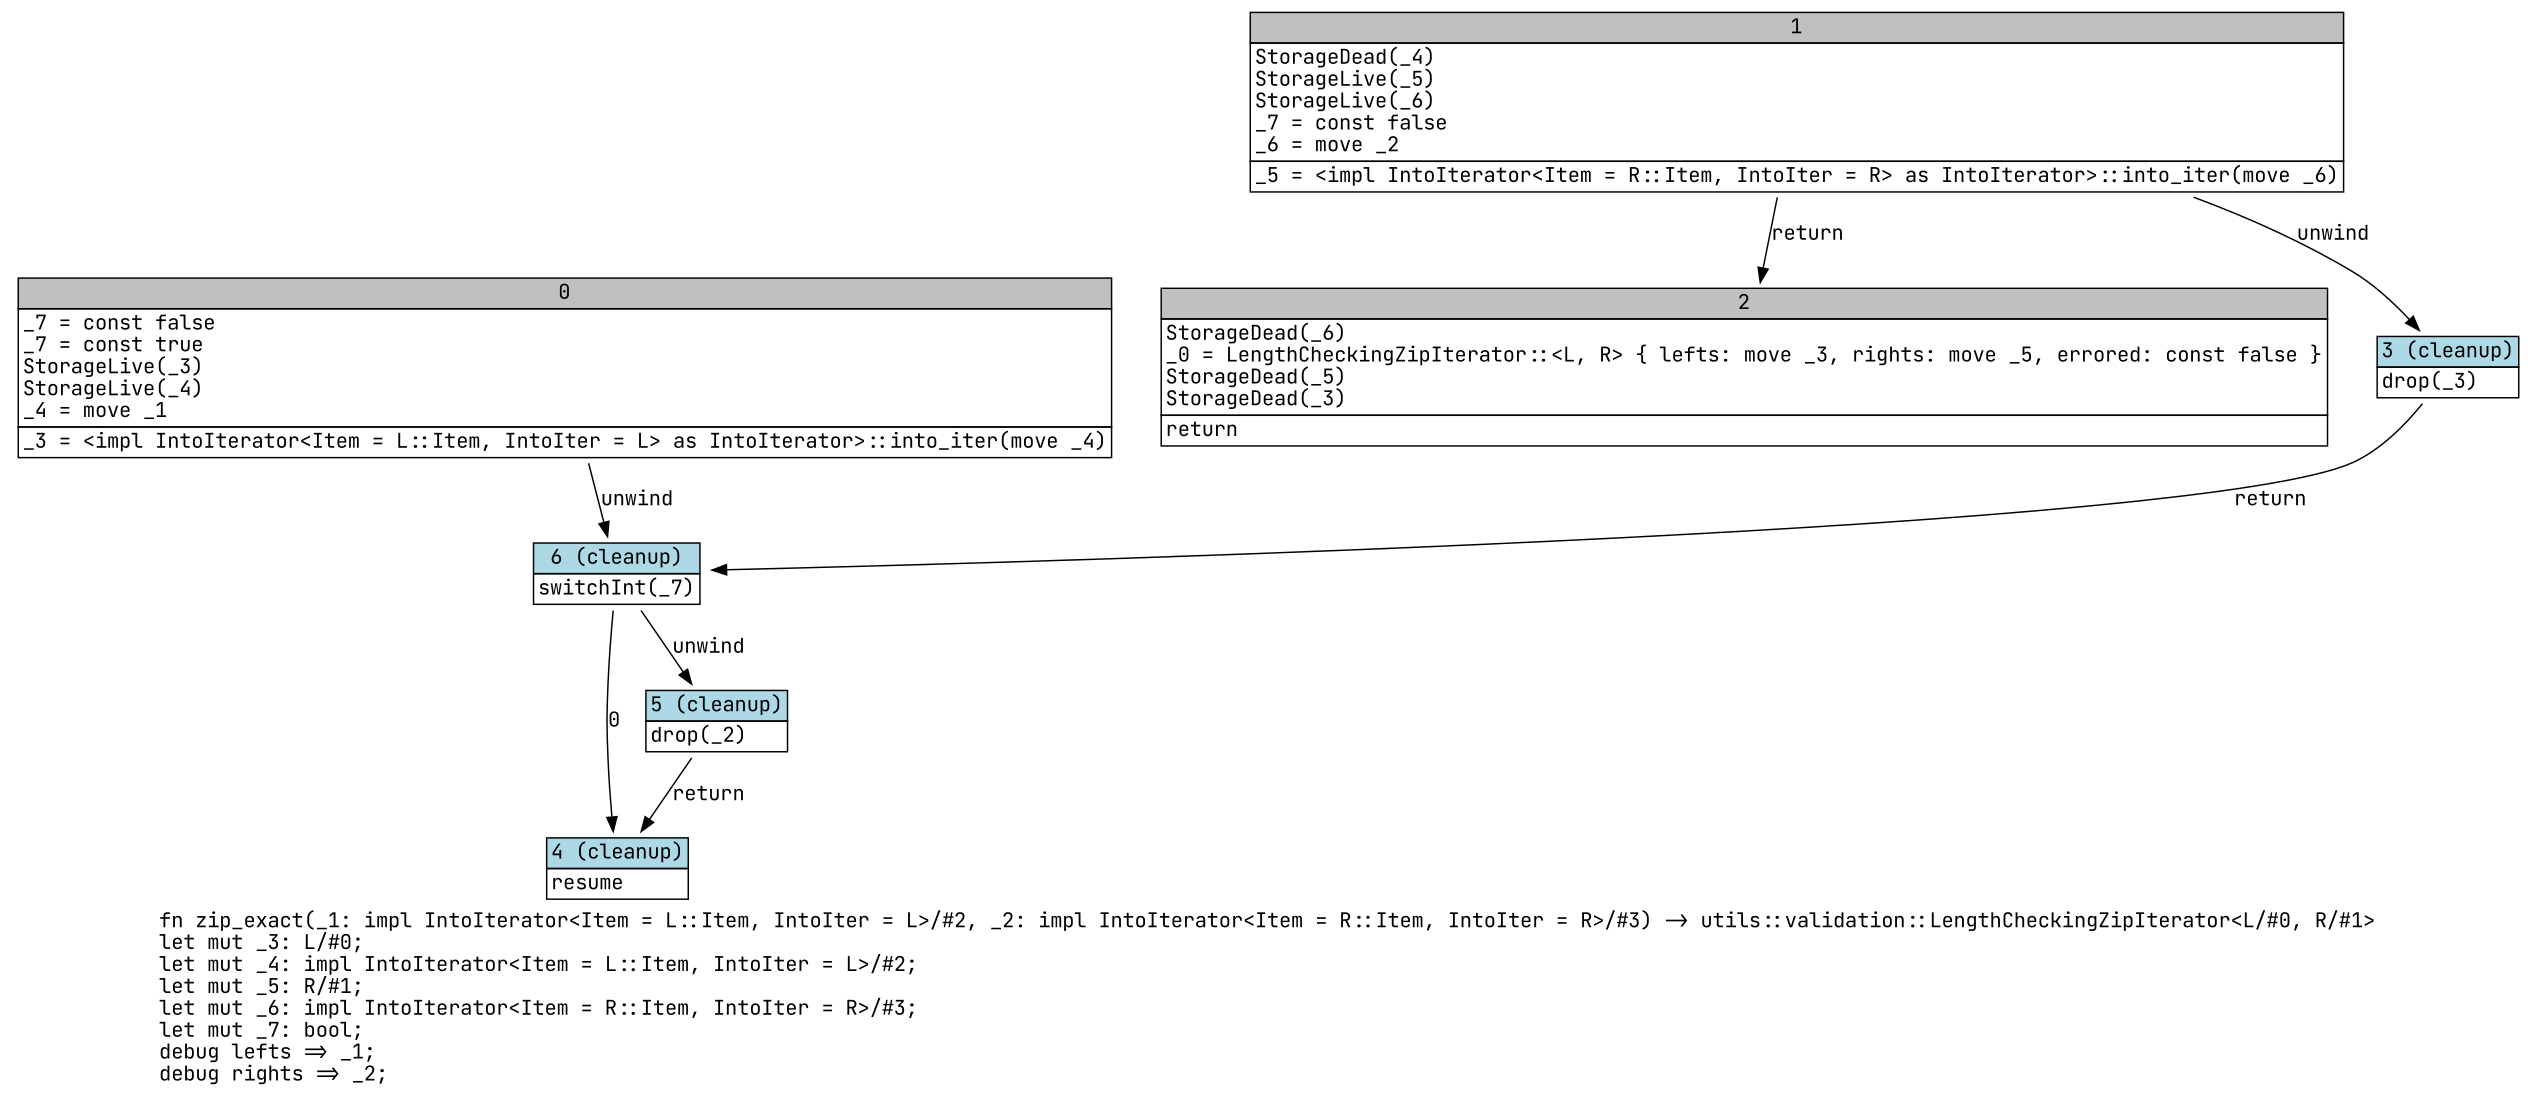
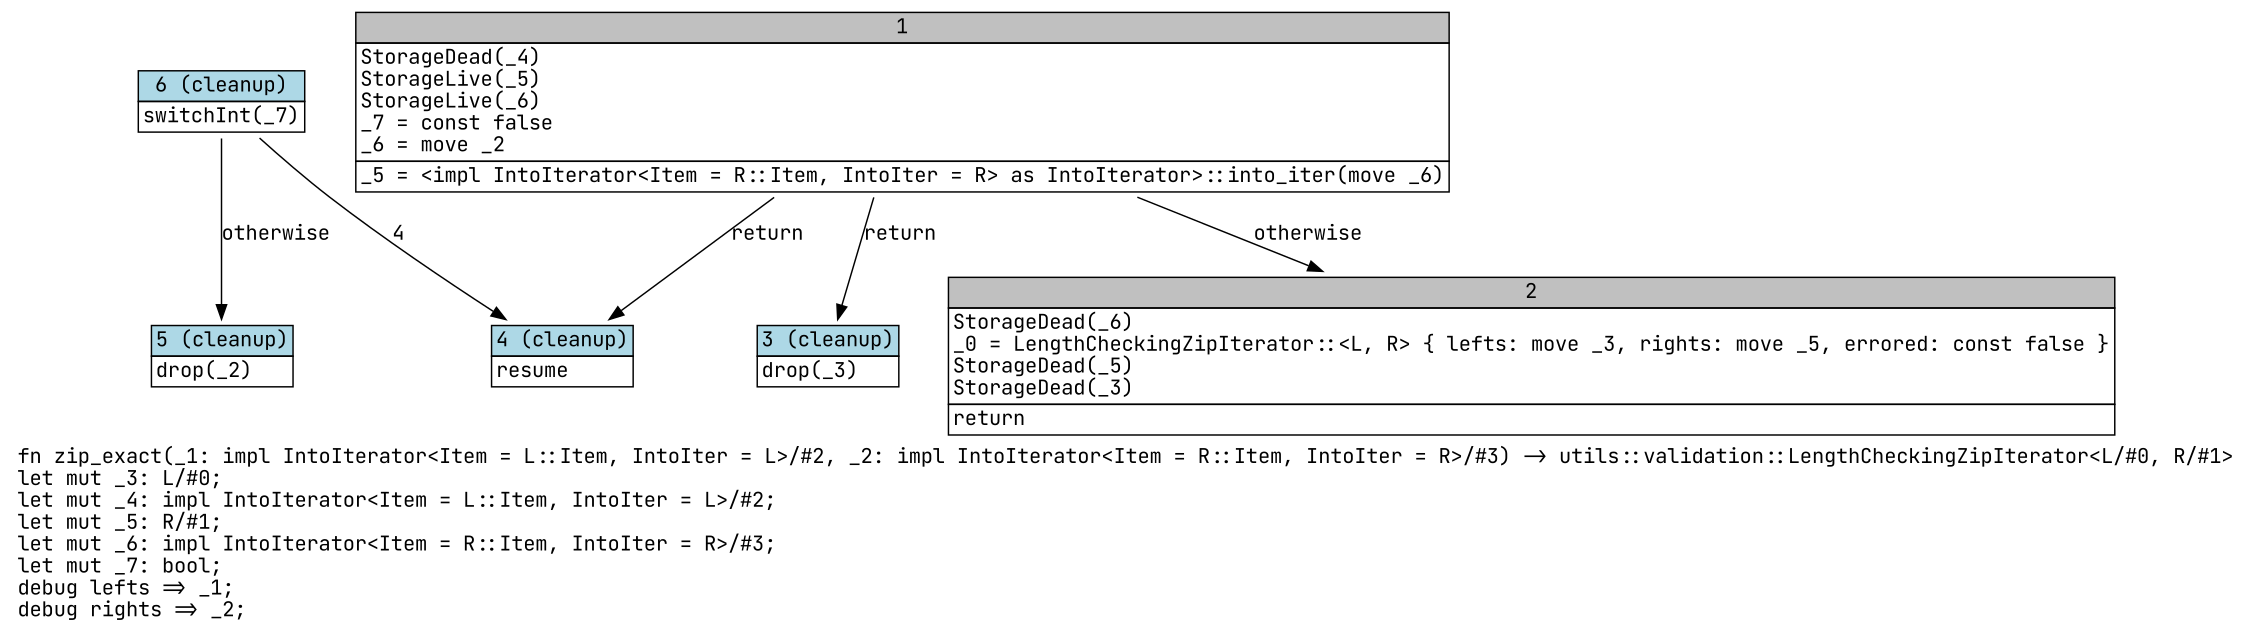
edge "1" -> "2": label "return" -> "otherwise"
edge "1" -> "3 (cleanup)": label "unwind" -> "return"
node "0": removed
edge "3 (cleanup)" -> "6 (cleanup)": removed, label "return"
edge "6 (cleanup)" -> "5 (cleanup)": label "unwind" -> "otherwise"
edge "6 (cleanup)" -> "4 (cleanup)": label "0" -> "4"
edge "5 (cleanup)" -> "4 (cleanup)": now "1" -> "4 (cleanup)"
